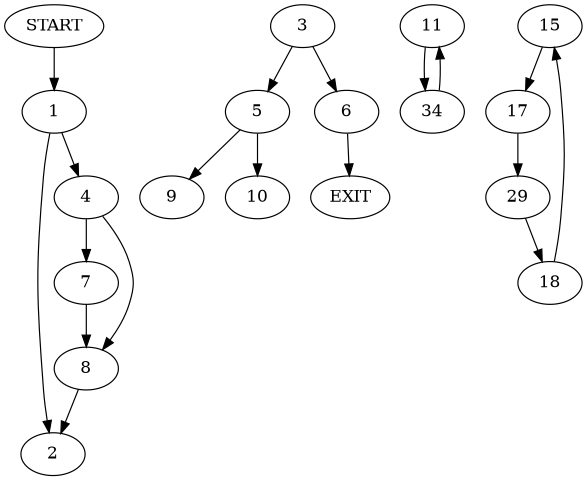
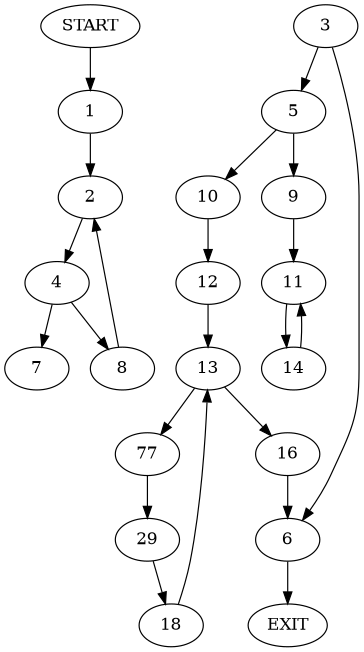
node "15": label "15" -> "13"
node "34": label "34" -> "14"
node "17": label "17" -> "77"
edge "1" -> "4": now "2" -> "4"
edge "9" -> "11": added
node "12": added
edge "7" -> "8": removed
node "16": added
